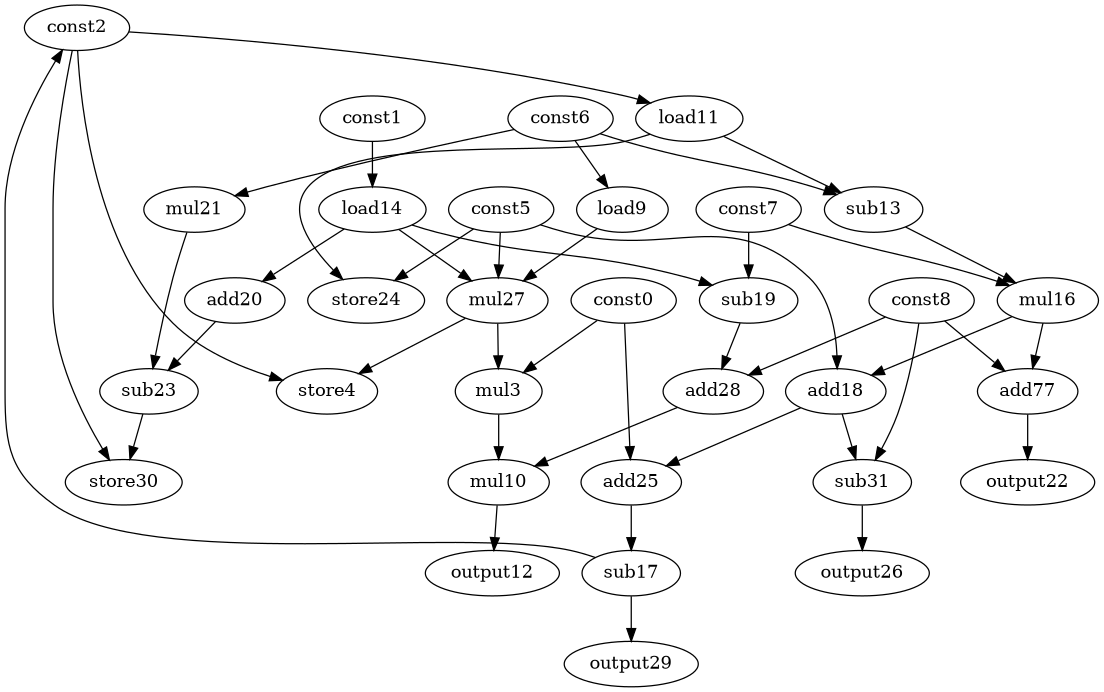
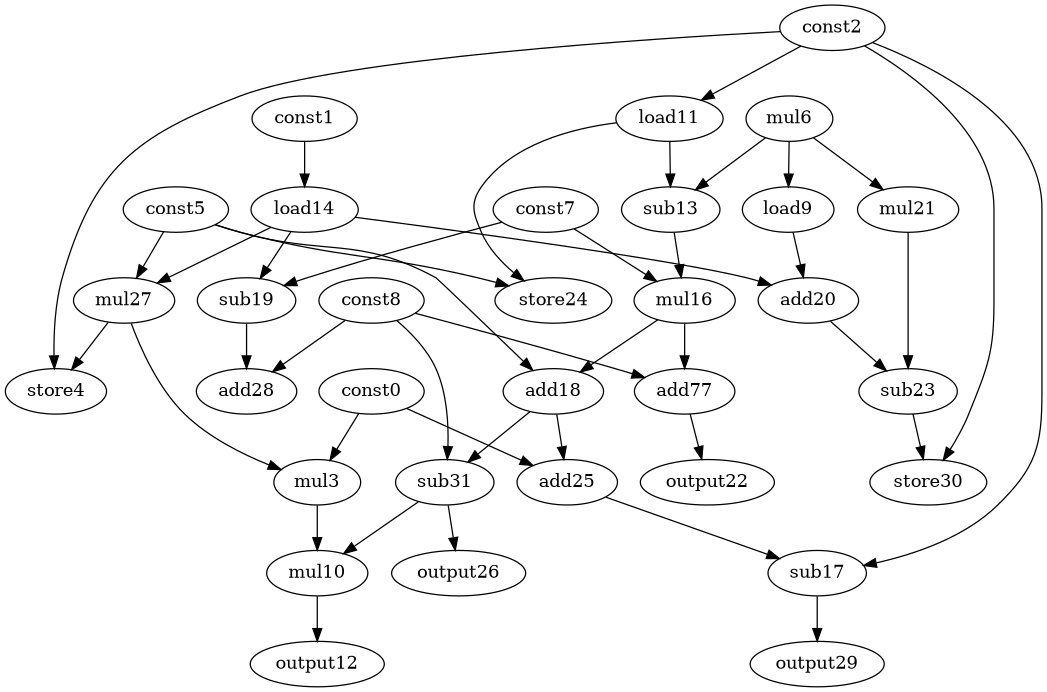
node "const6": label "const6" -> "mul6"
edge "load9" -> "mul27": now "load9" -> "add20"
edge "add28" -> "mul10": now "sub31" -> "mul10"
edge "sub17" -> "const2": reversed
